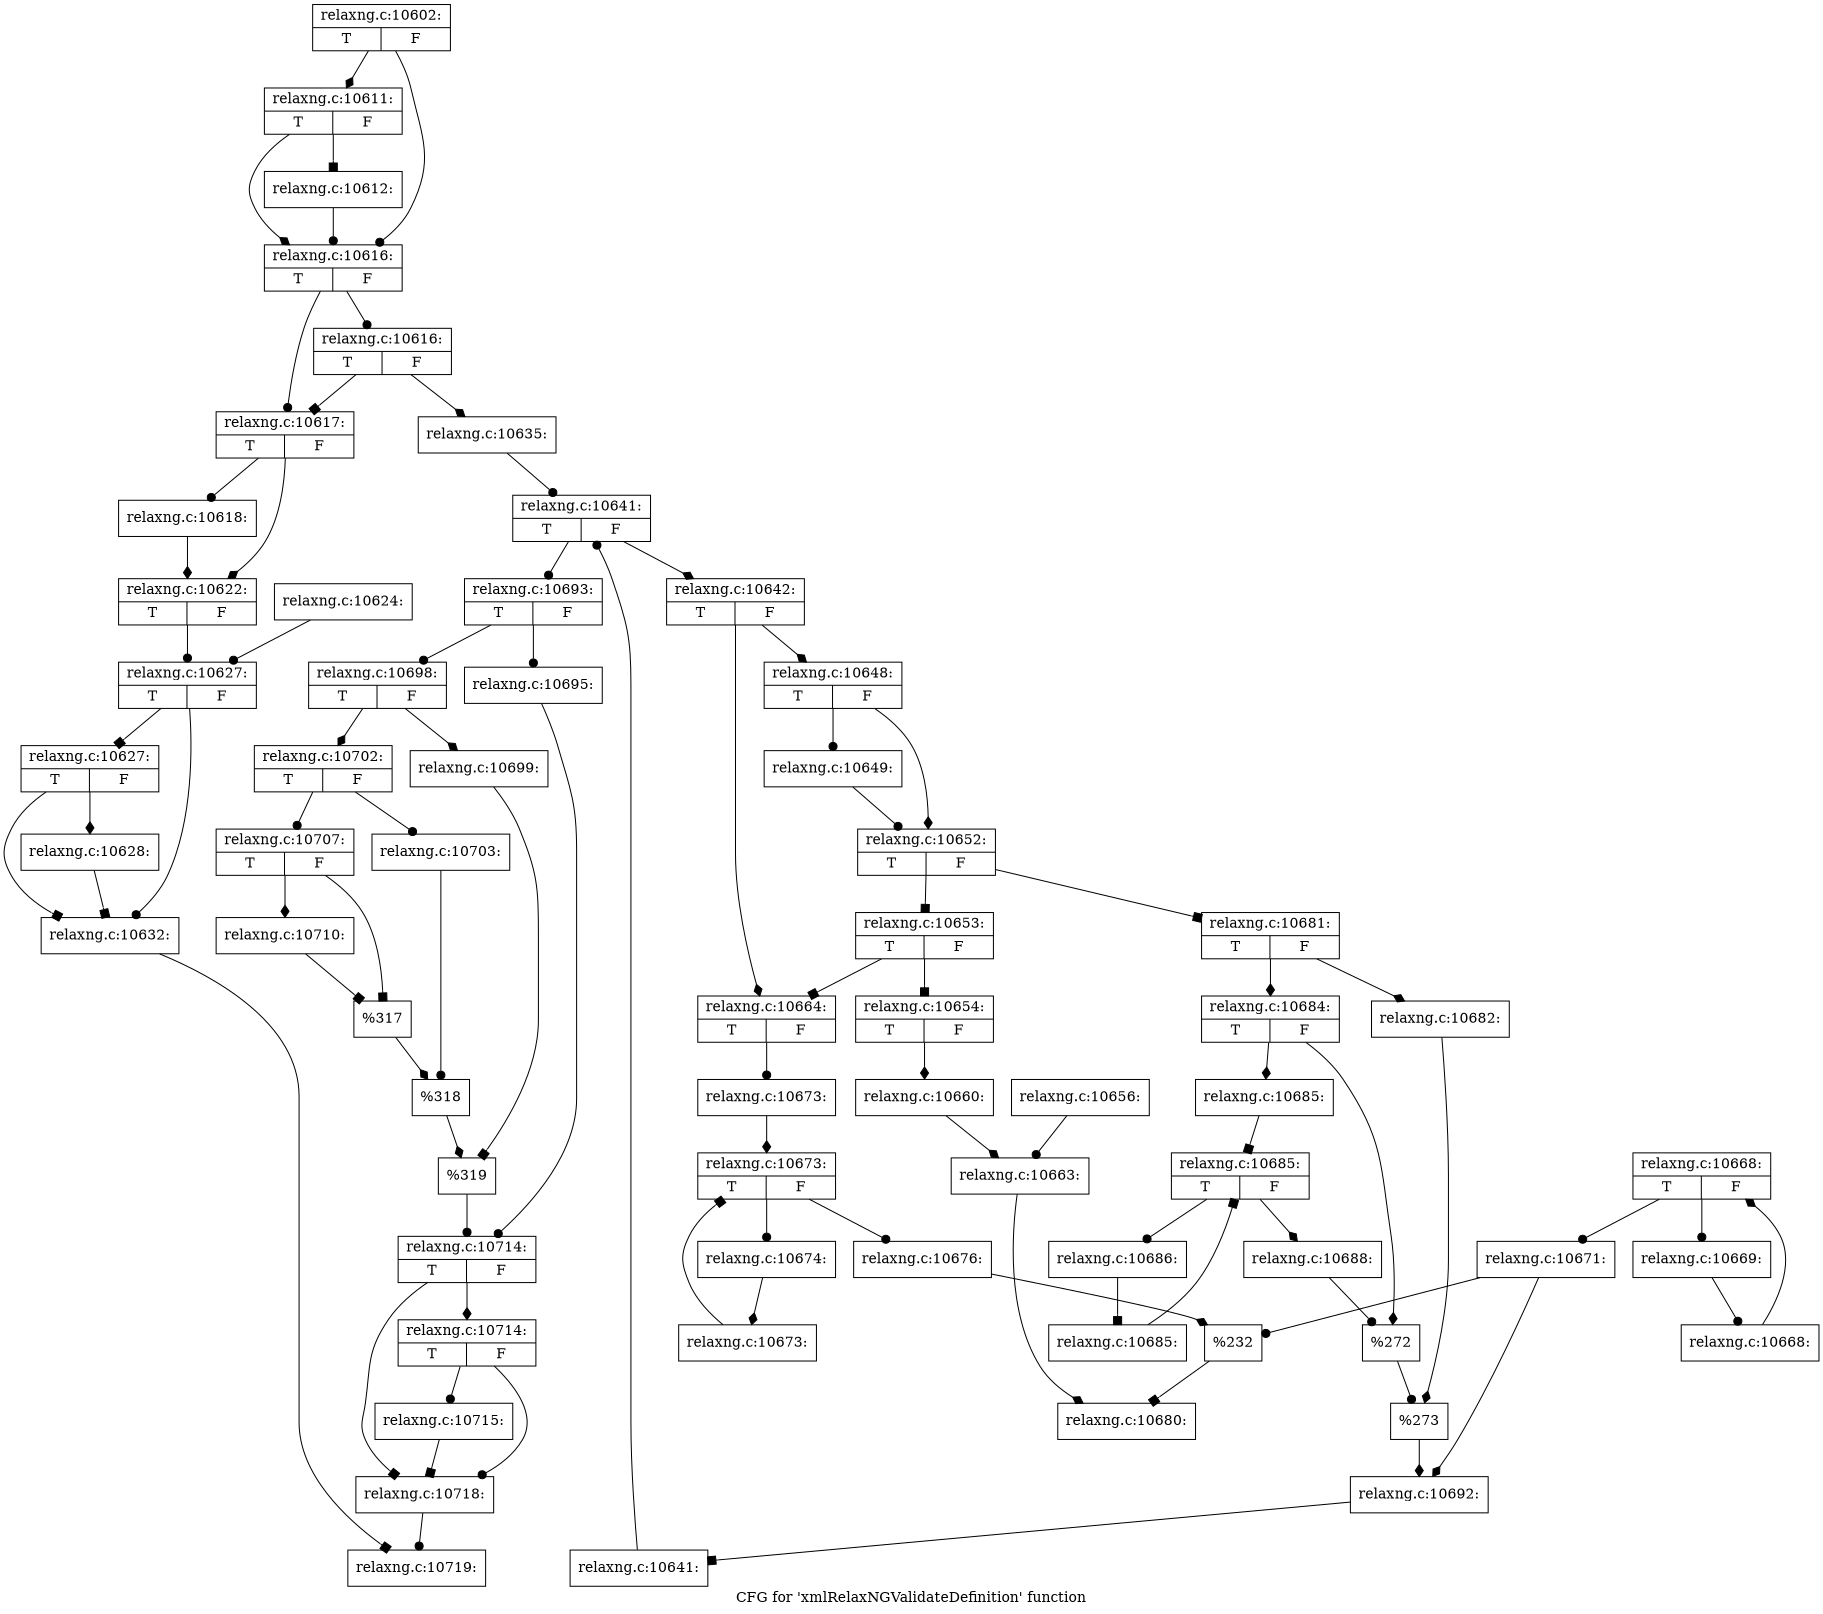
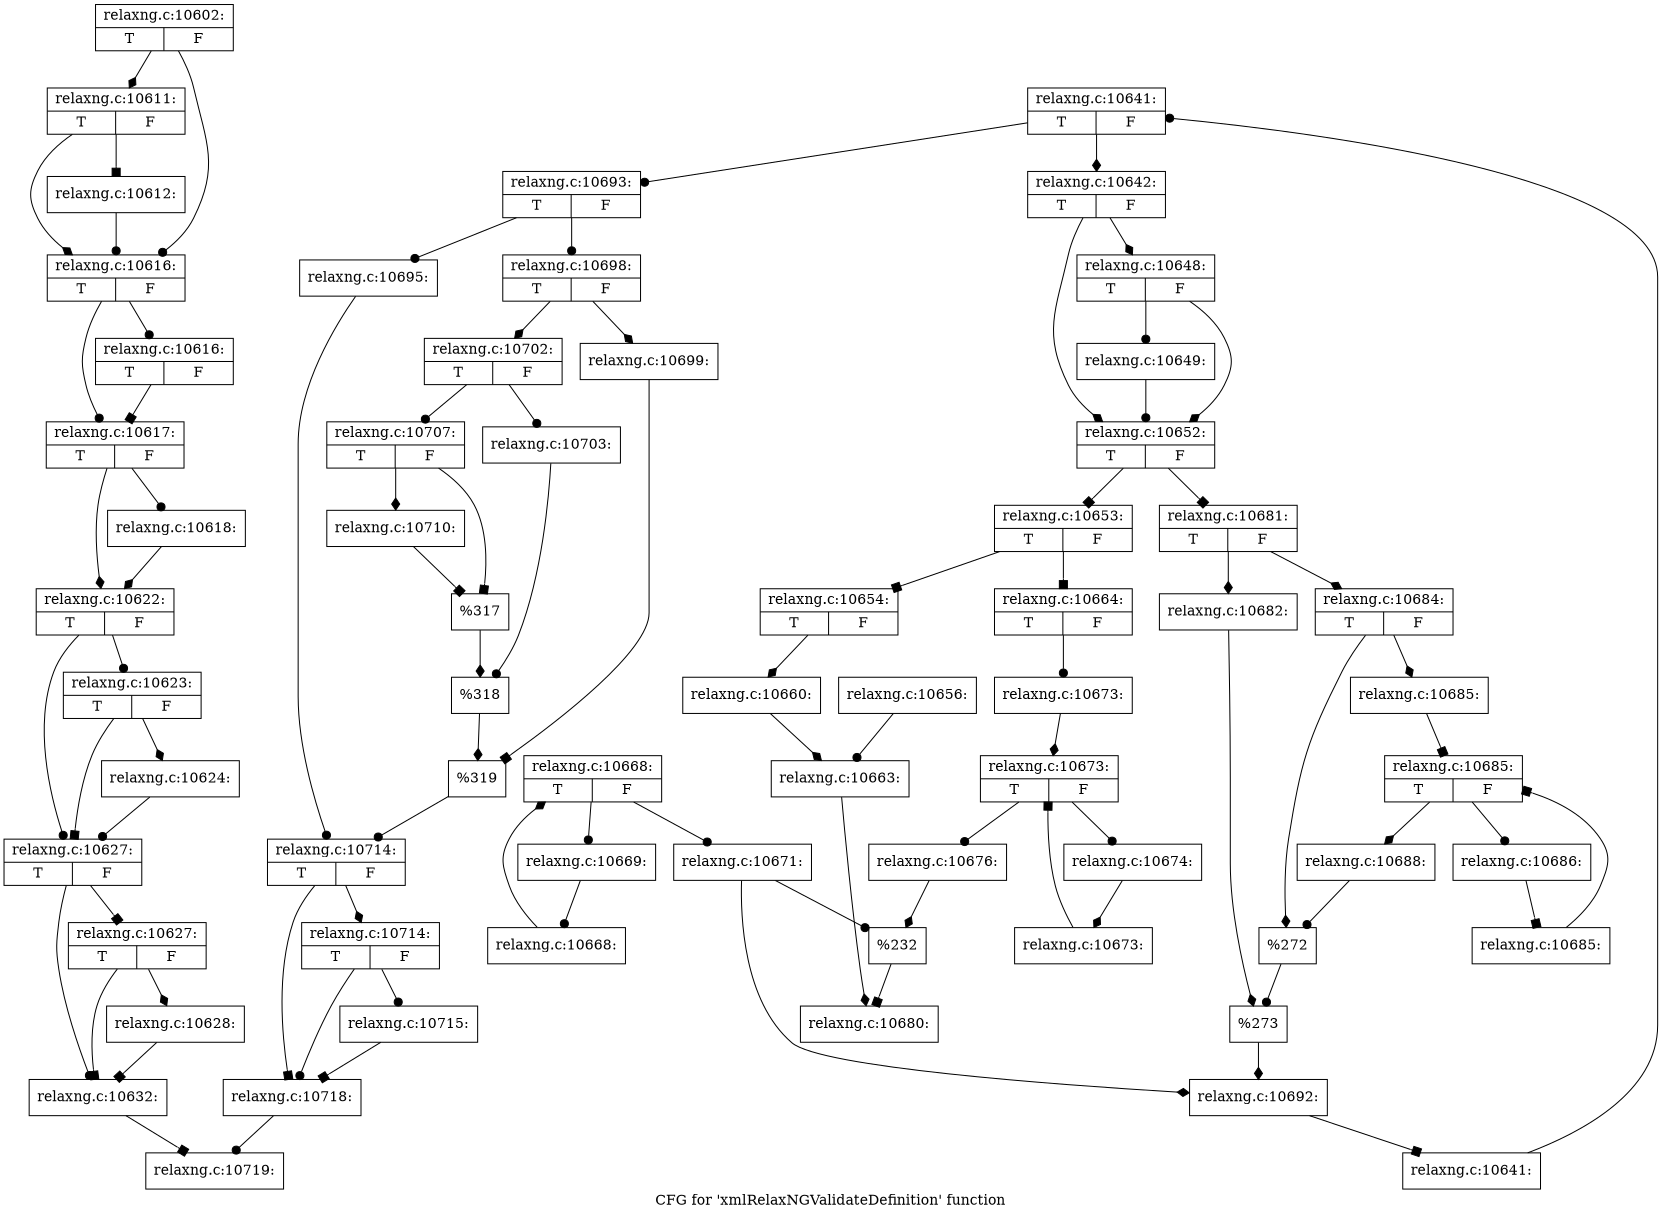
node "relaxng.c:10635:": removed
node "relaxng.c:10623:": added
edge "relaxng.c:10642:" -> "relaxng.c:10664:": now "relaxng.c:10642:" -> "relaxng.c:10652:"
